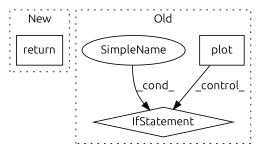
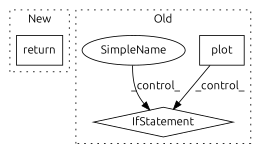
edge "SimpleName" -> "IfStatement": label "_cond_" -> "_control_"
